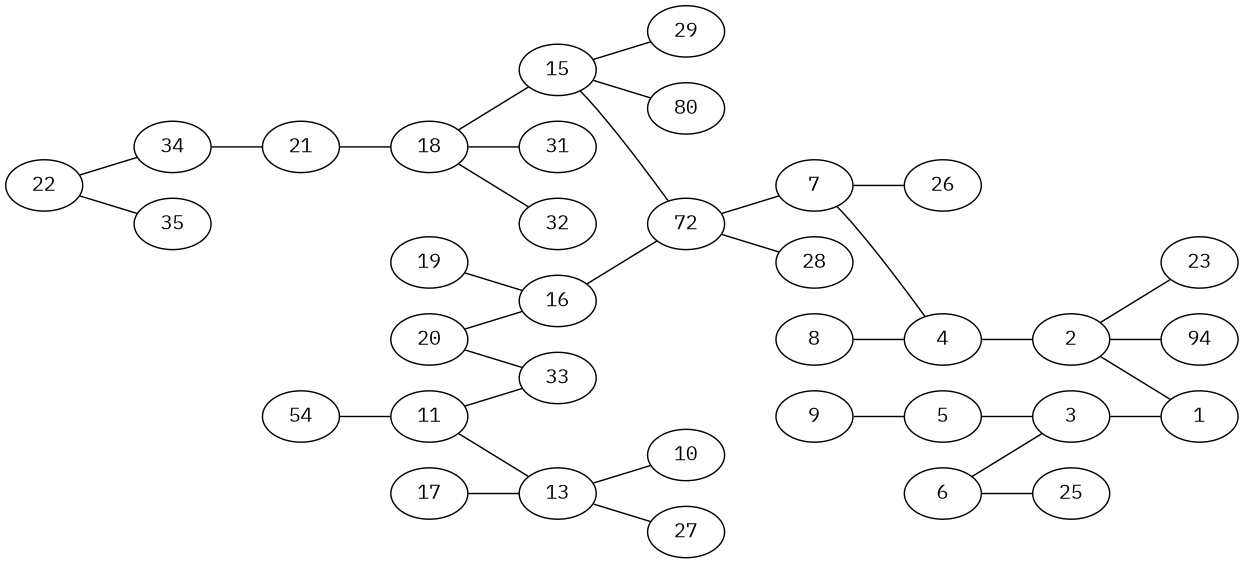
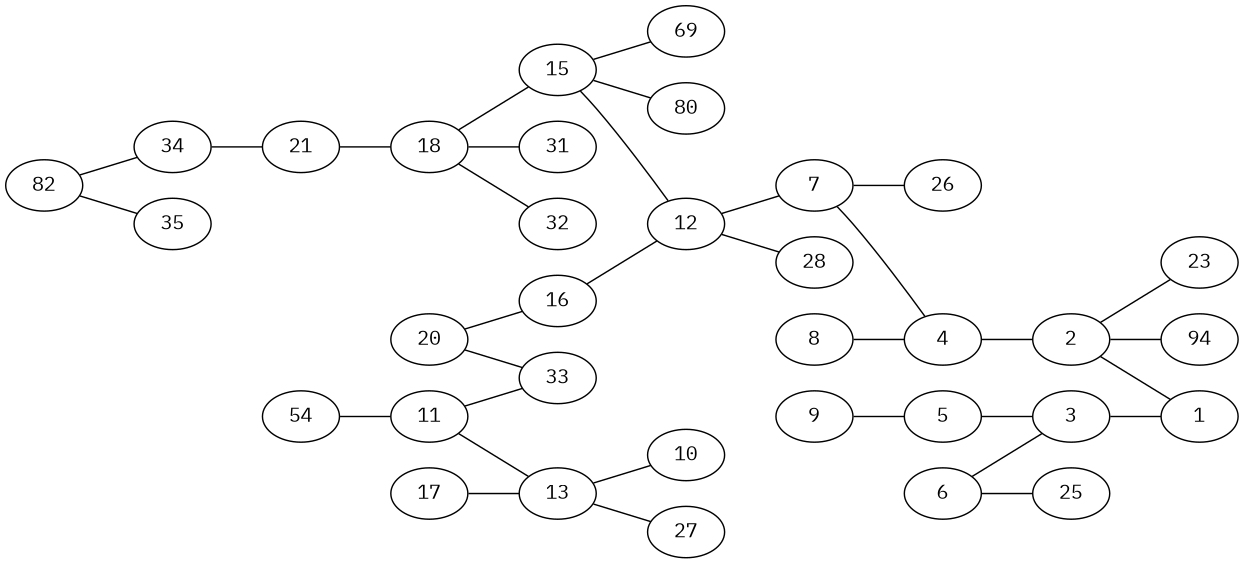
node "29": label "29" -> "69"
node "22": label "22" -> "82"
node "72": label "72" -> "12"
node "19": removed
